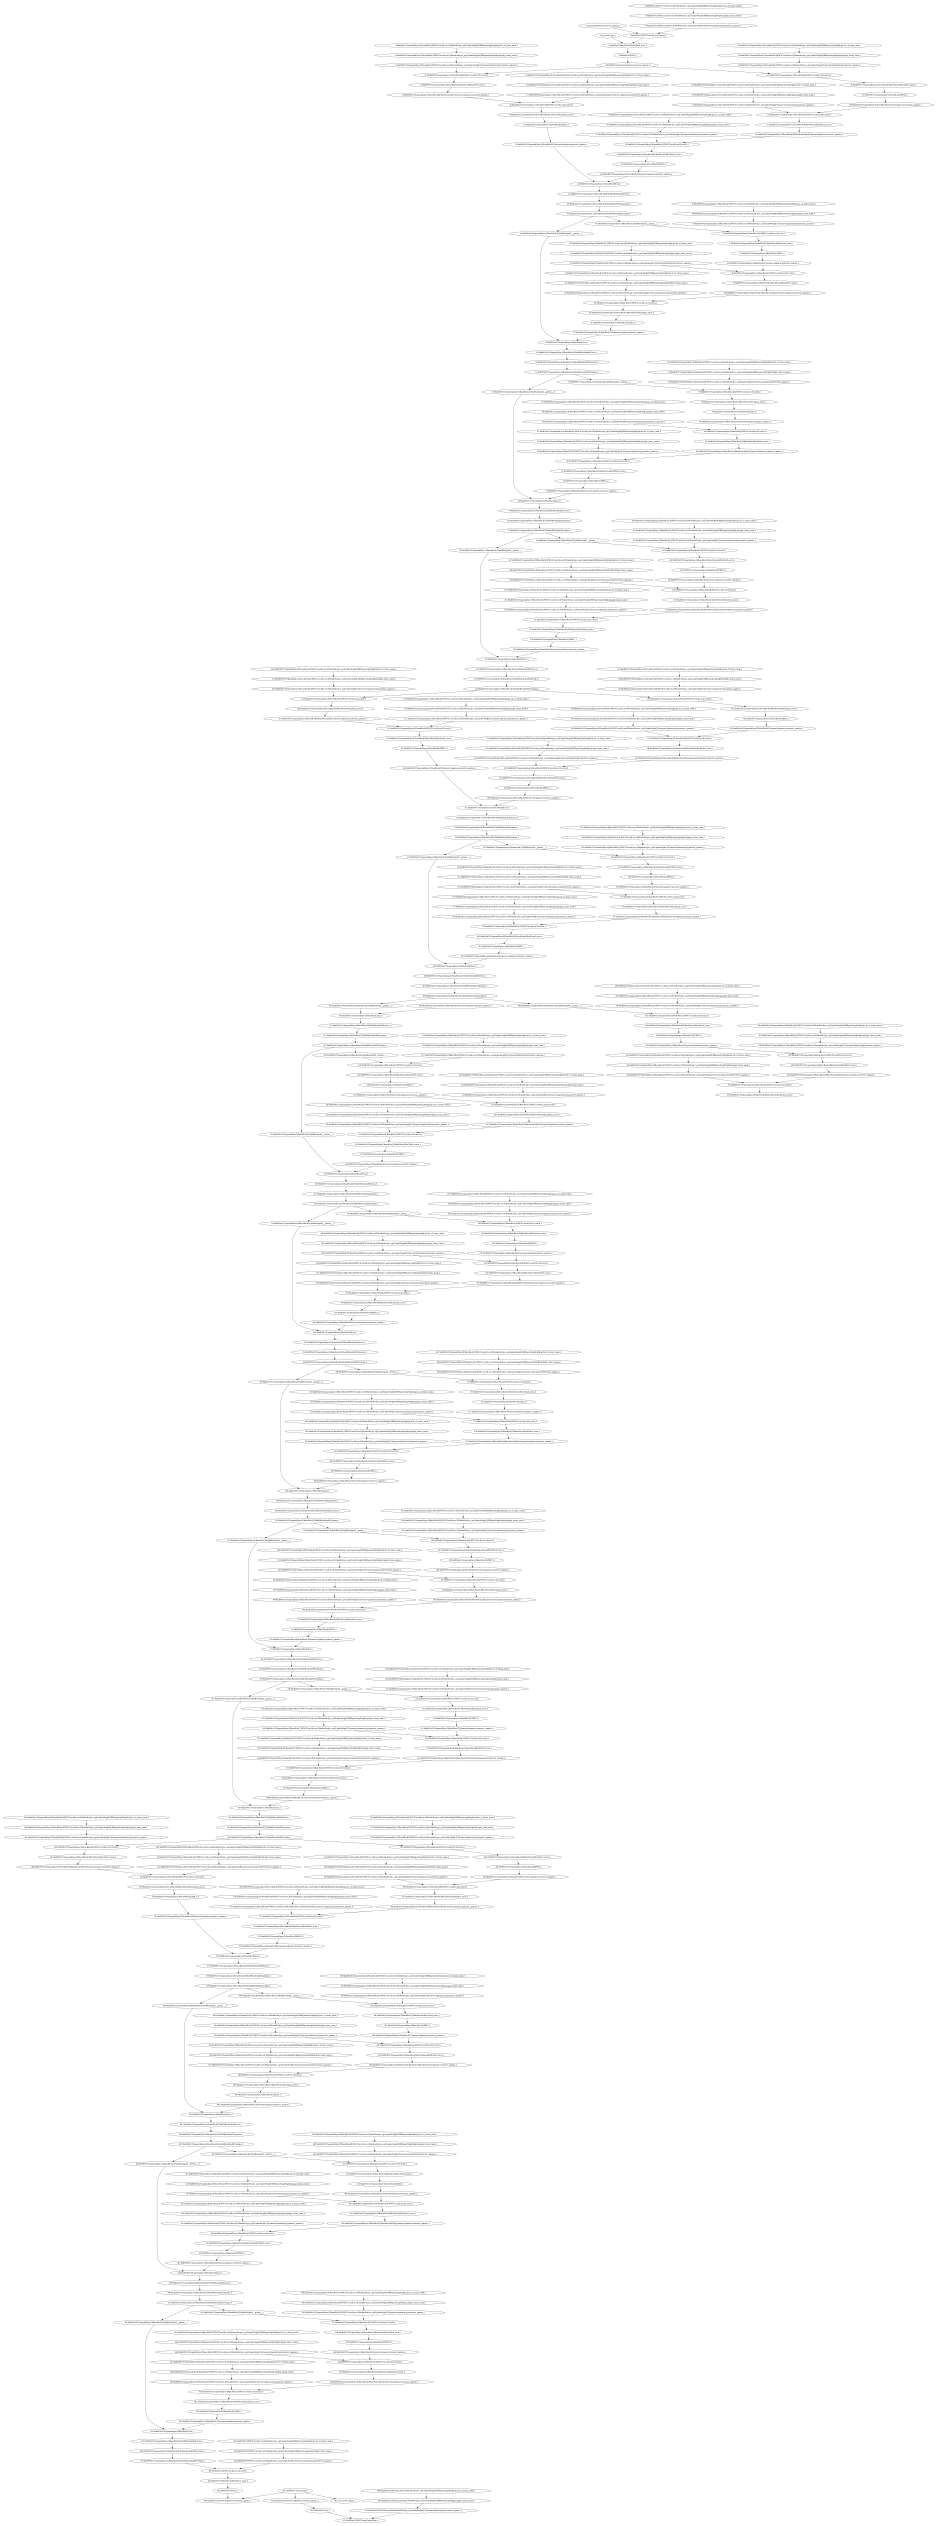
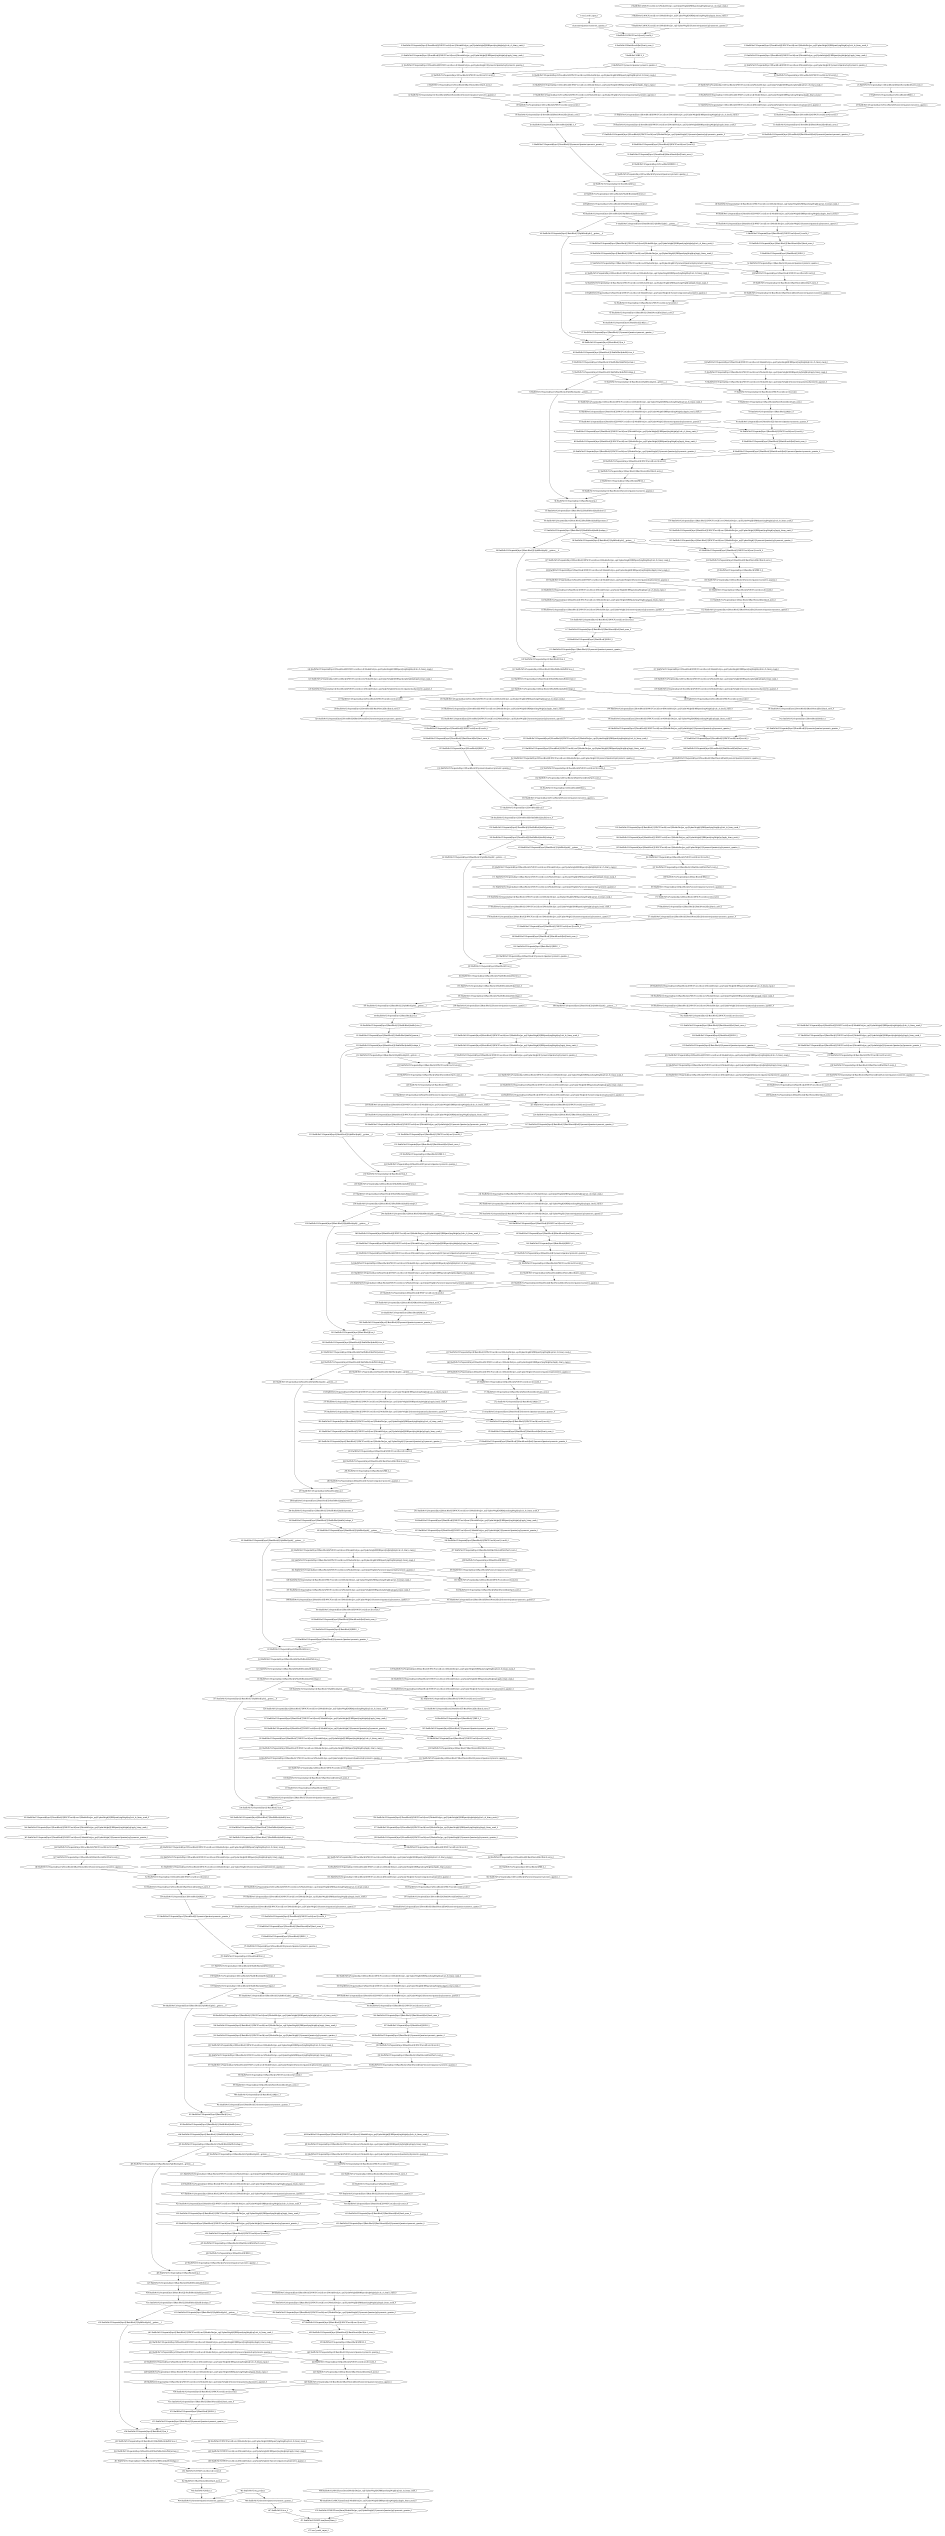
edge "0 /nncf_model_input_0" -> "6 ShuffleNetV2/BatchNorm2d[bn1]/batch_norm_0": now "0 /nncf_model_input_0" -> "1 SymmetricQuantizer/symmetric_quantize_9"
edge "465 ShuffleNetV2/avg_pool2d_0" -> "472 /nncf_model_output_0": now "471 ShuffleNetV2/NNCFLinear[linear]/linear_0" -> "472 /nncf_model_output_0"
